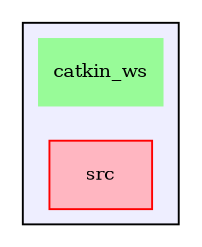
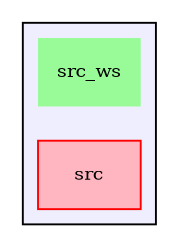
node "catkin_ws": label "catkin_ws" -> "src_ws"
